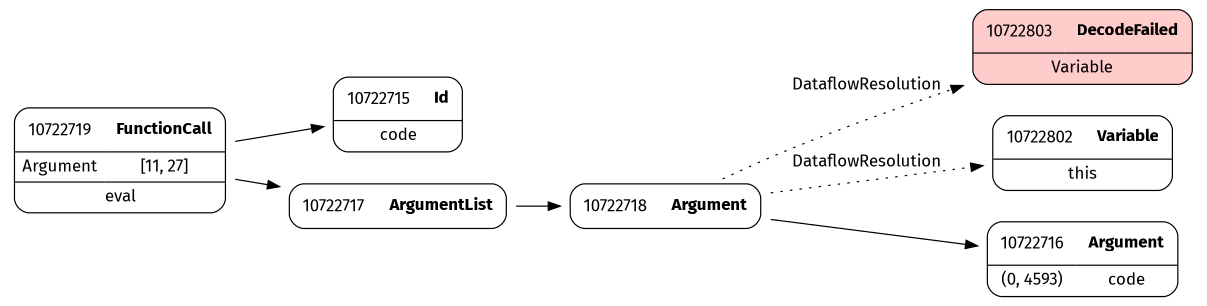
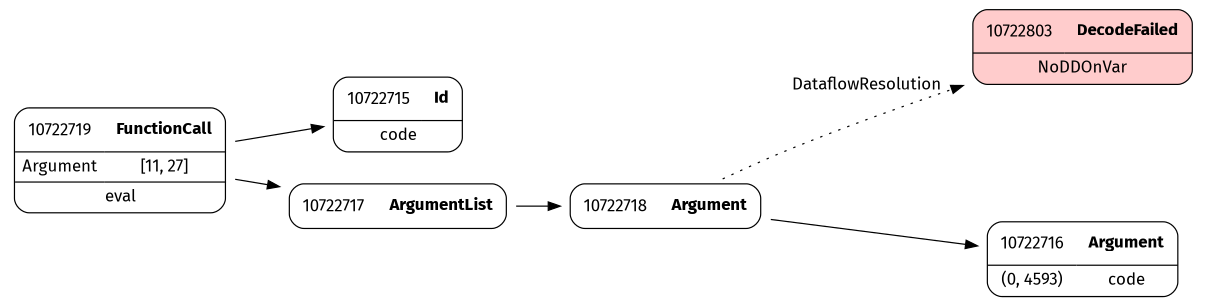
node "10722803": text "Variable" -> "NoDDOnVar"
node "10722802": removed
